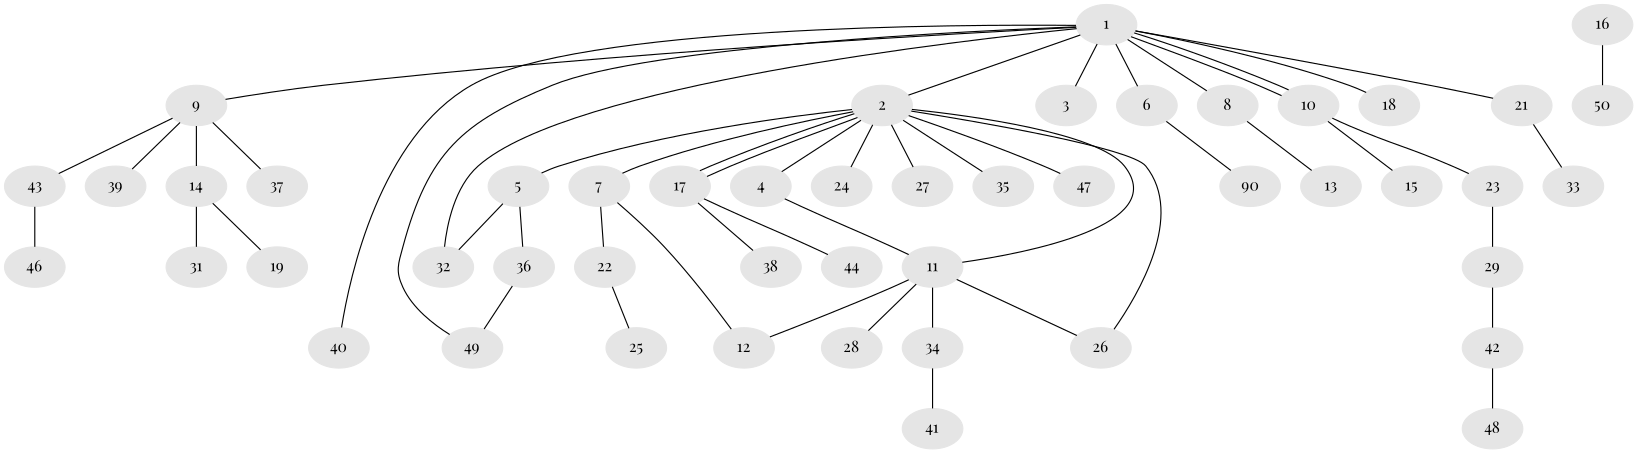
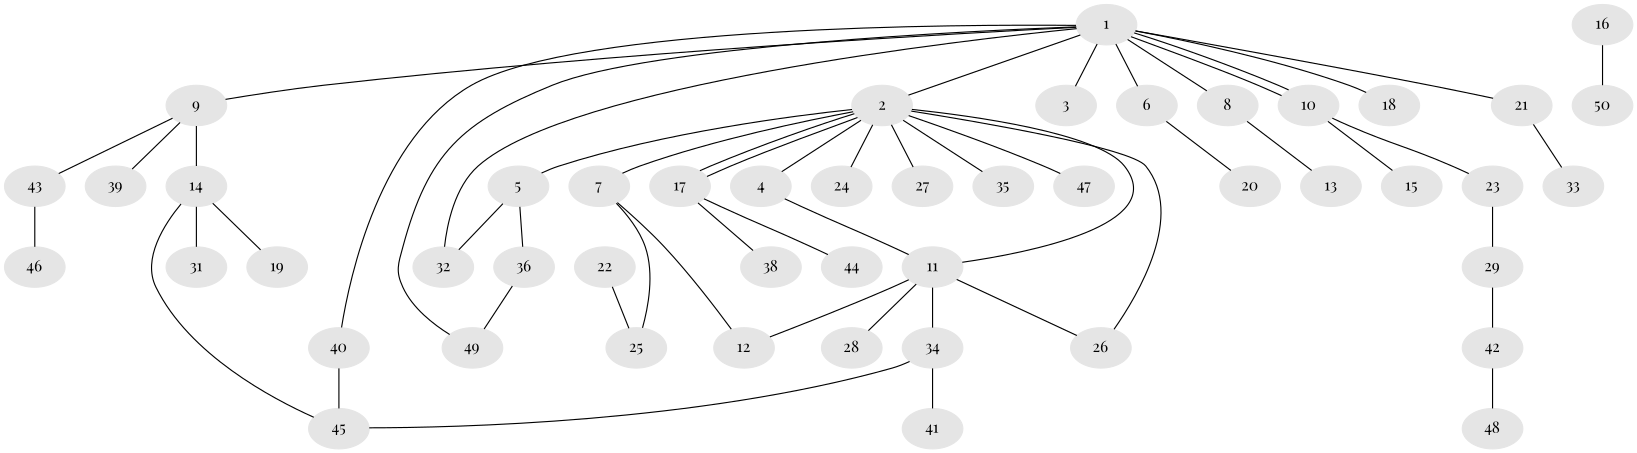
node "37": removed
node "90": label "90" -> "20"
edge "7" -- "22": now "7" -- "25"
node "45": added
